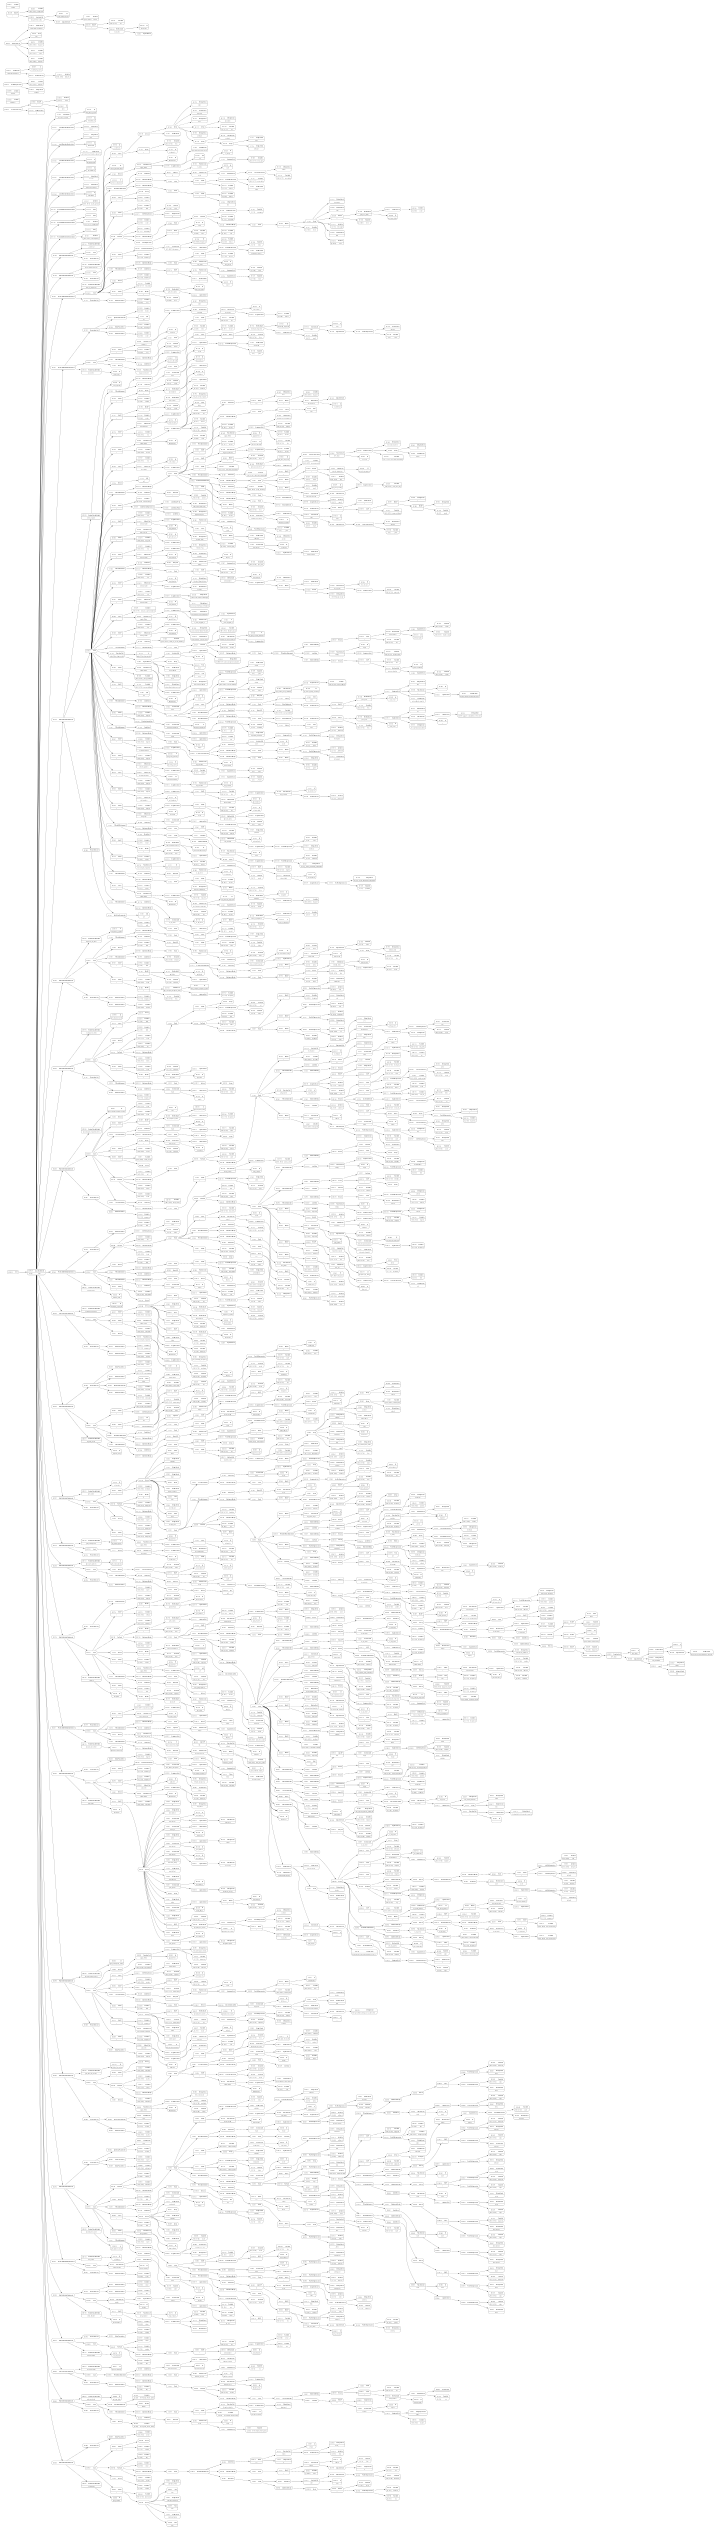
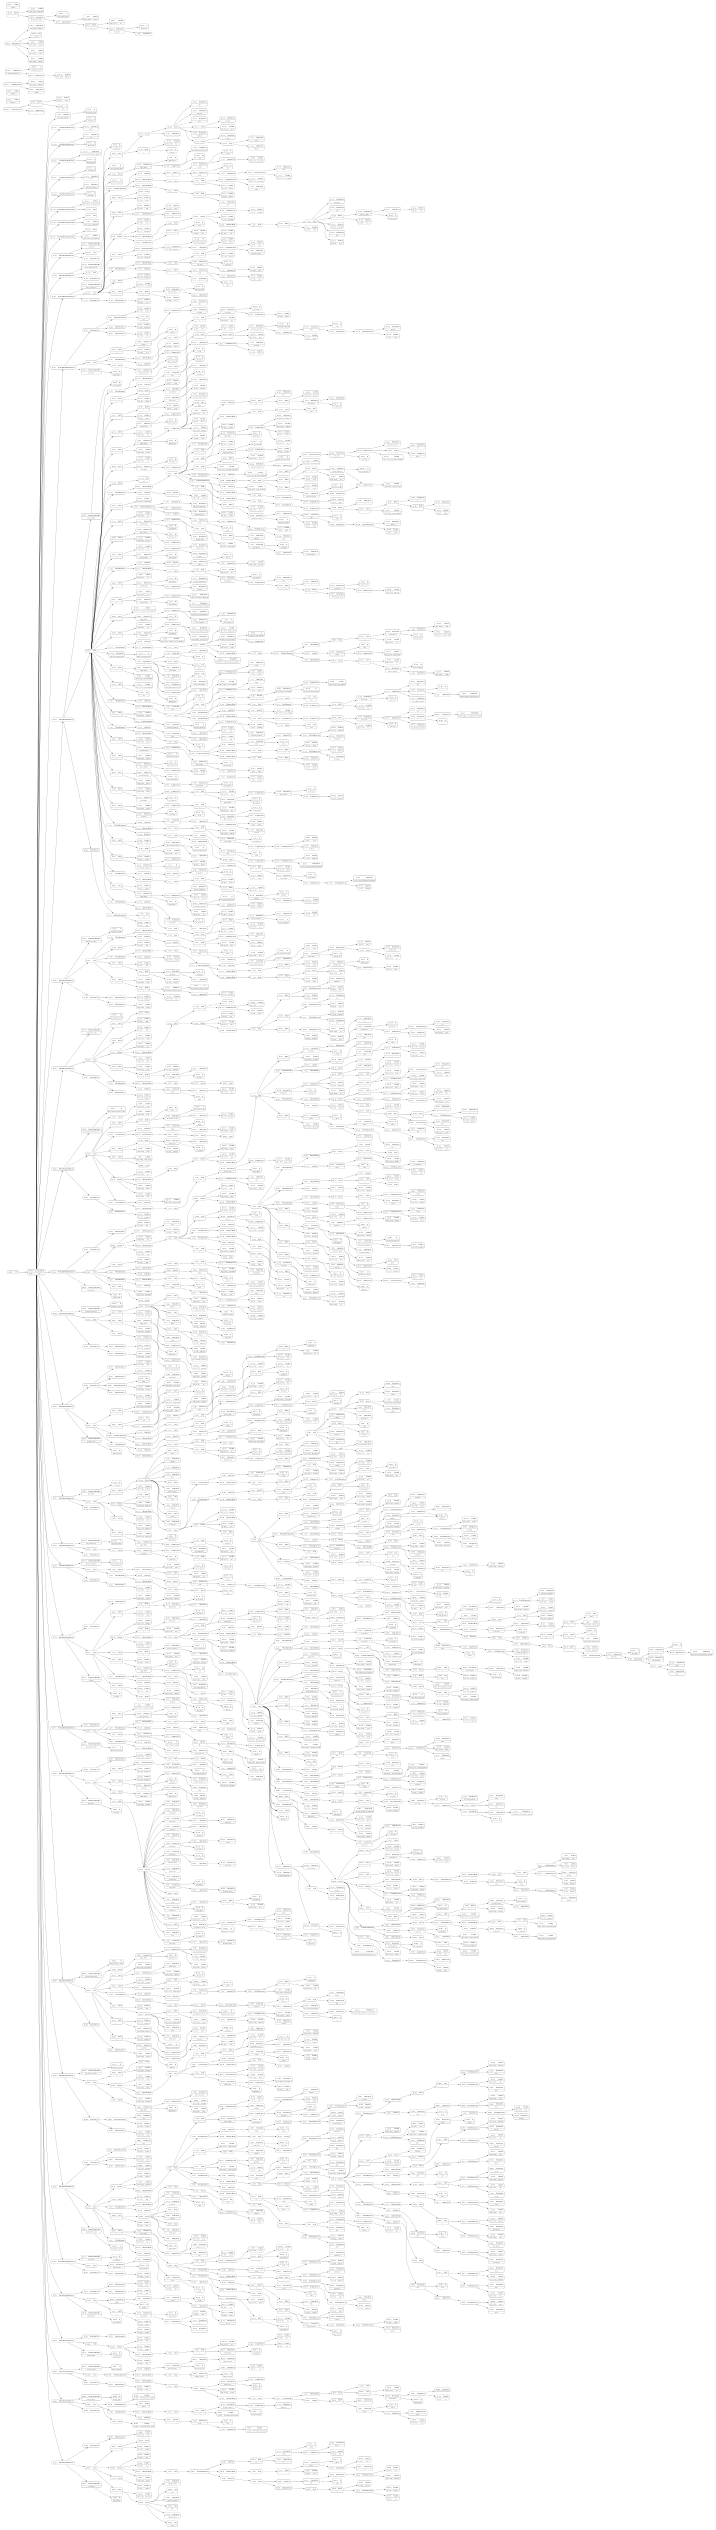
node "452100": removed
node "453475": added
